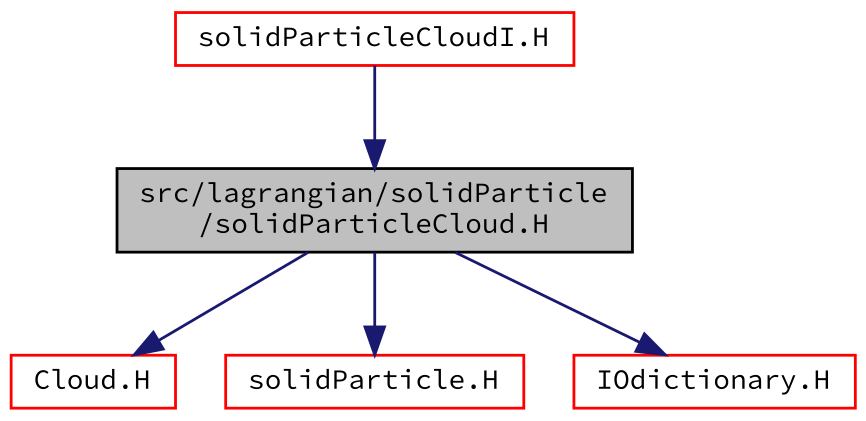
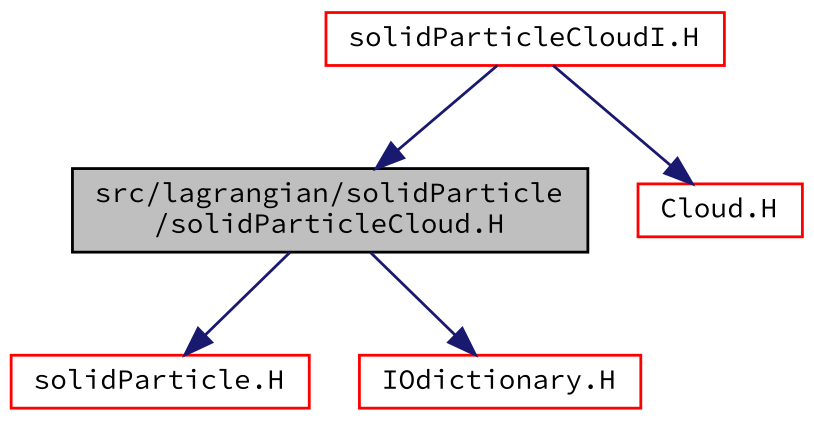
edge "src/lagrangian/solidParticle /solidParticleCloud.H" -> "Cloud.H": now "solidParticleCloudI.H" -> "Cloud.H"
